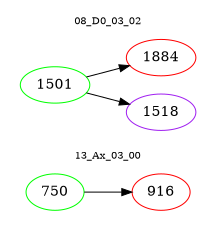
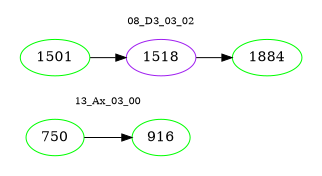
cluster "08_D0_03_02": label "08_D0_03_02" -> "08_D3_03_02"
node "1884": color red -> green
edge "1501" -> "1884": now "1518" -> "1884"
node "916": color red -> green
